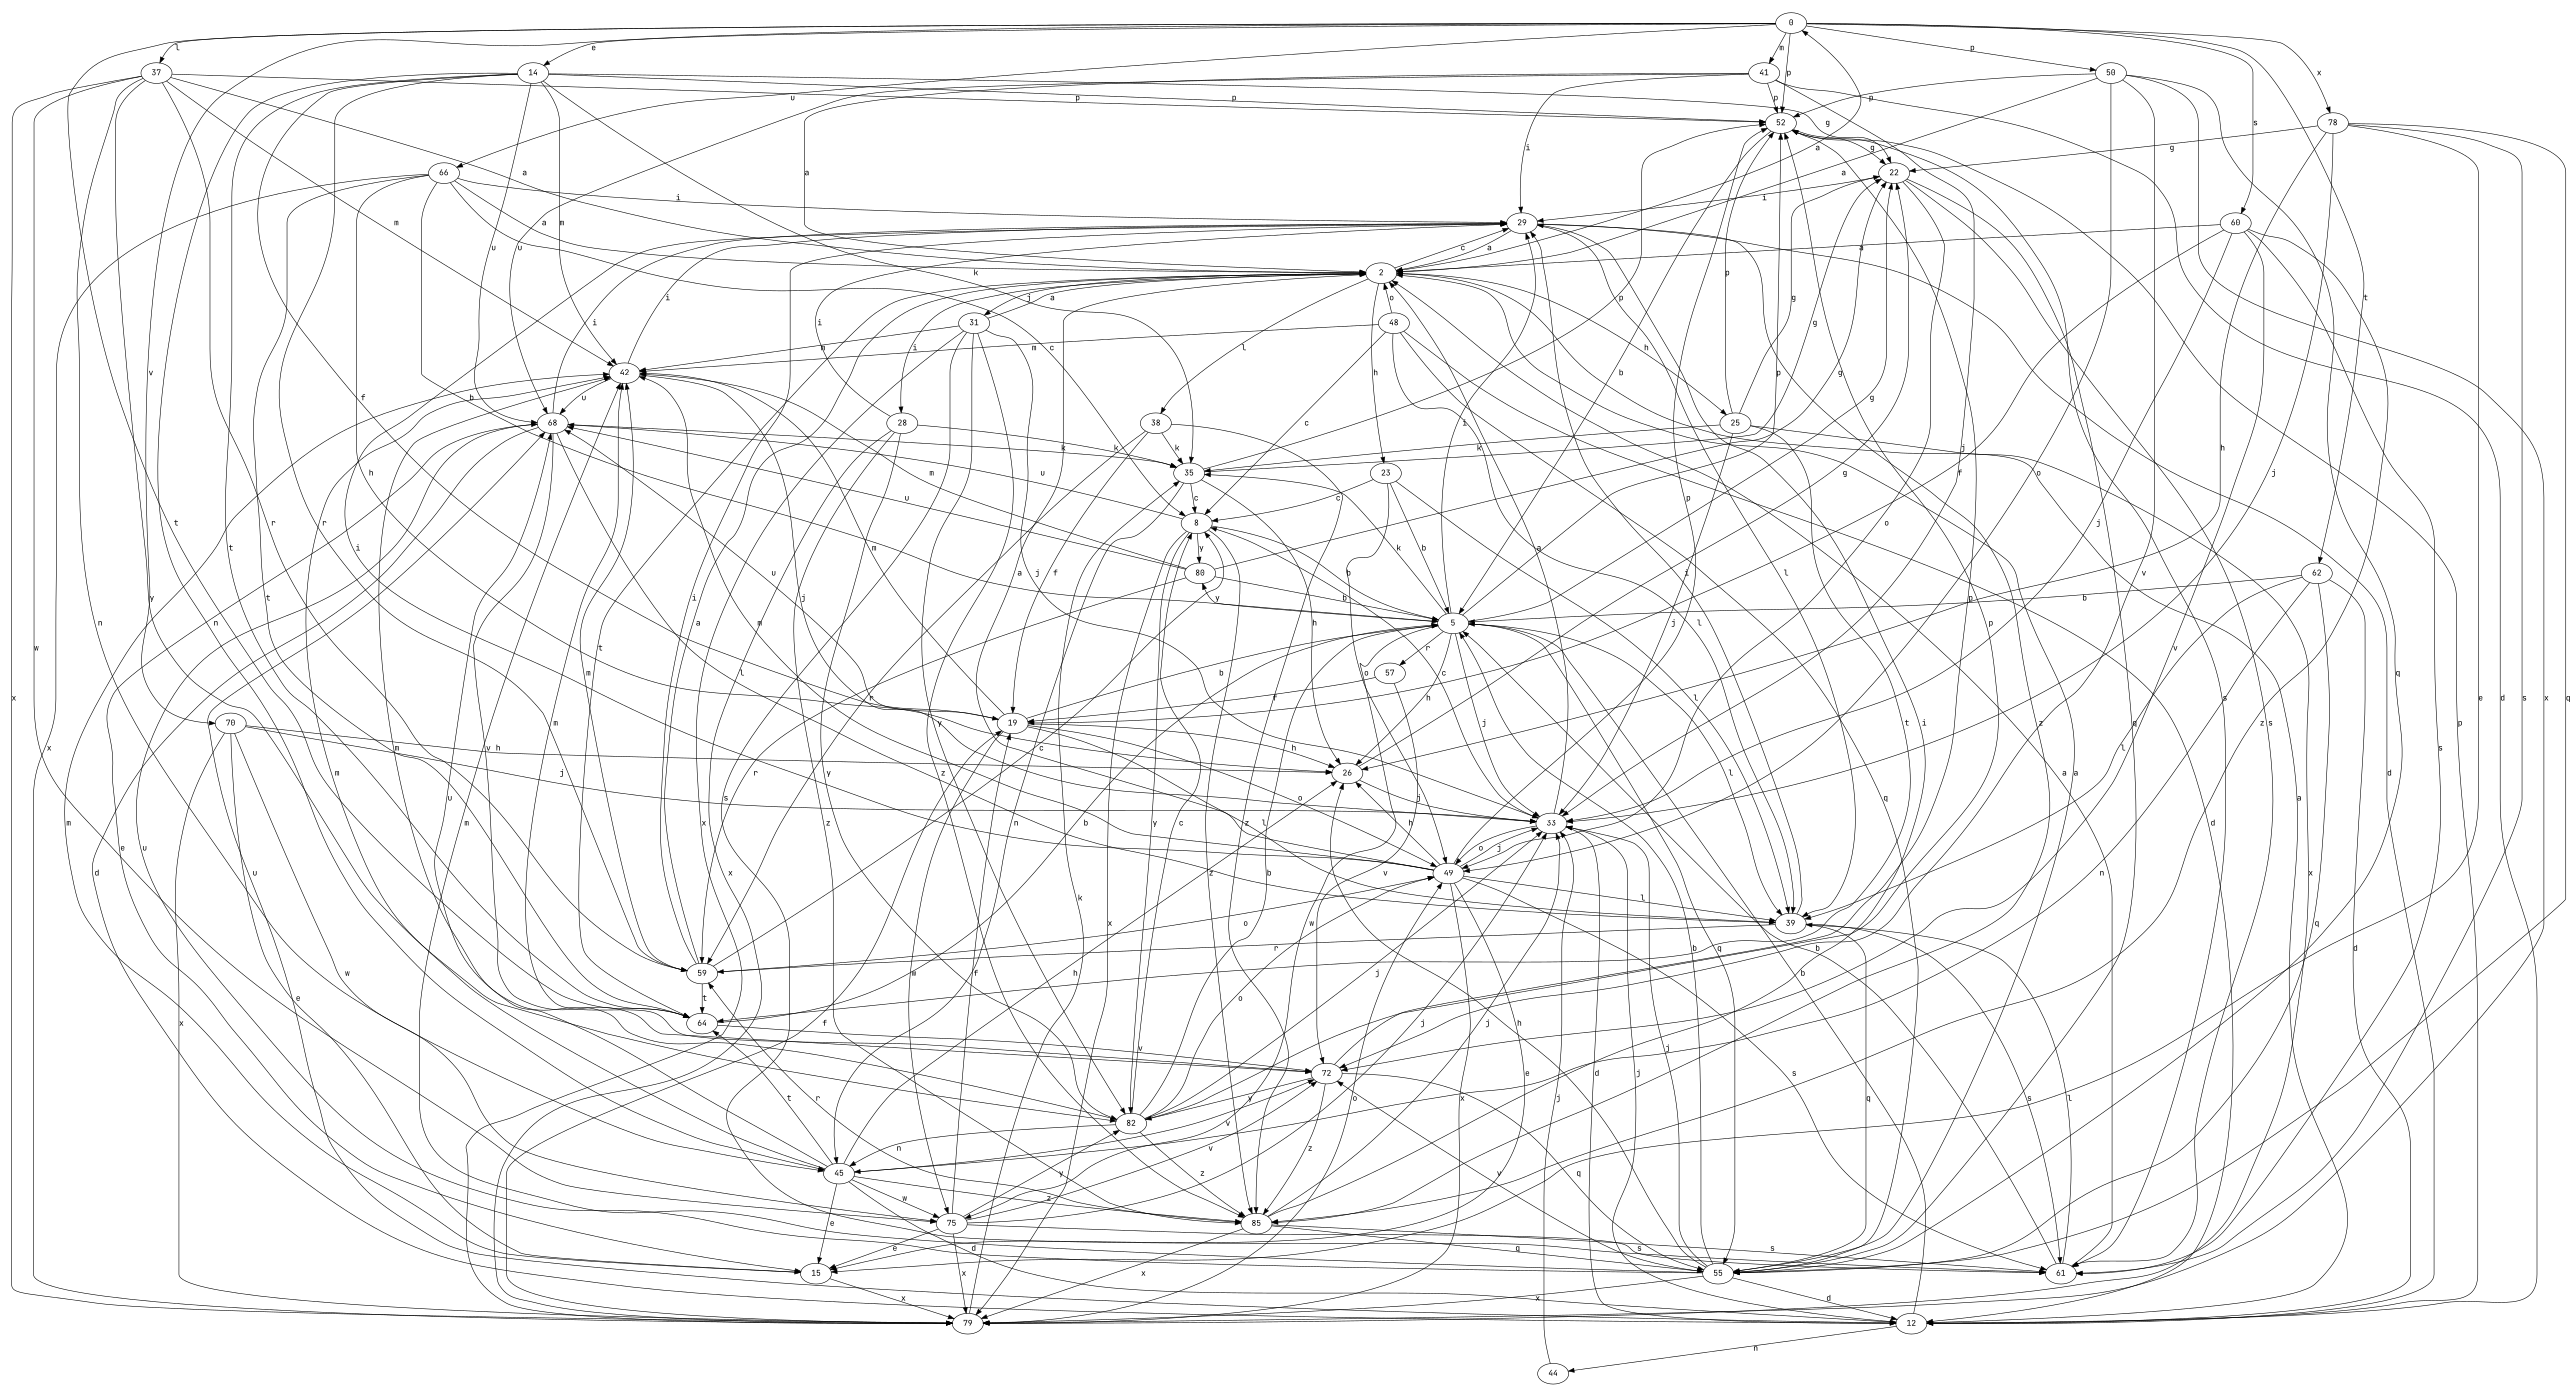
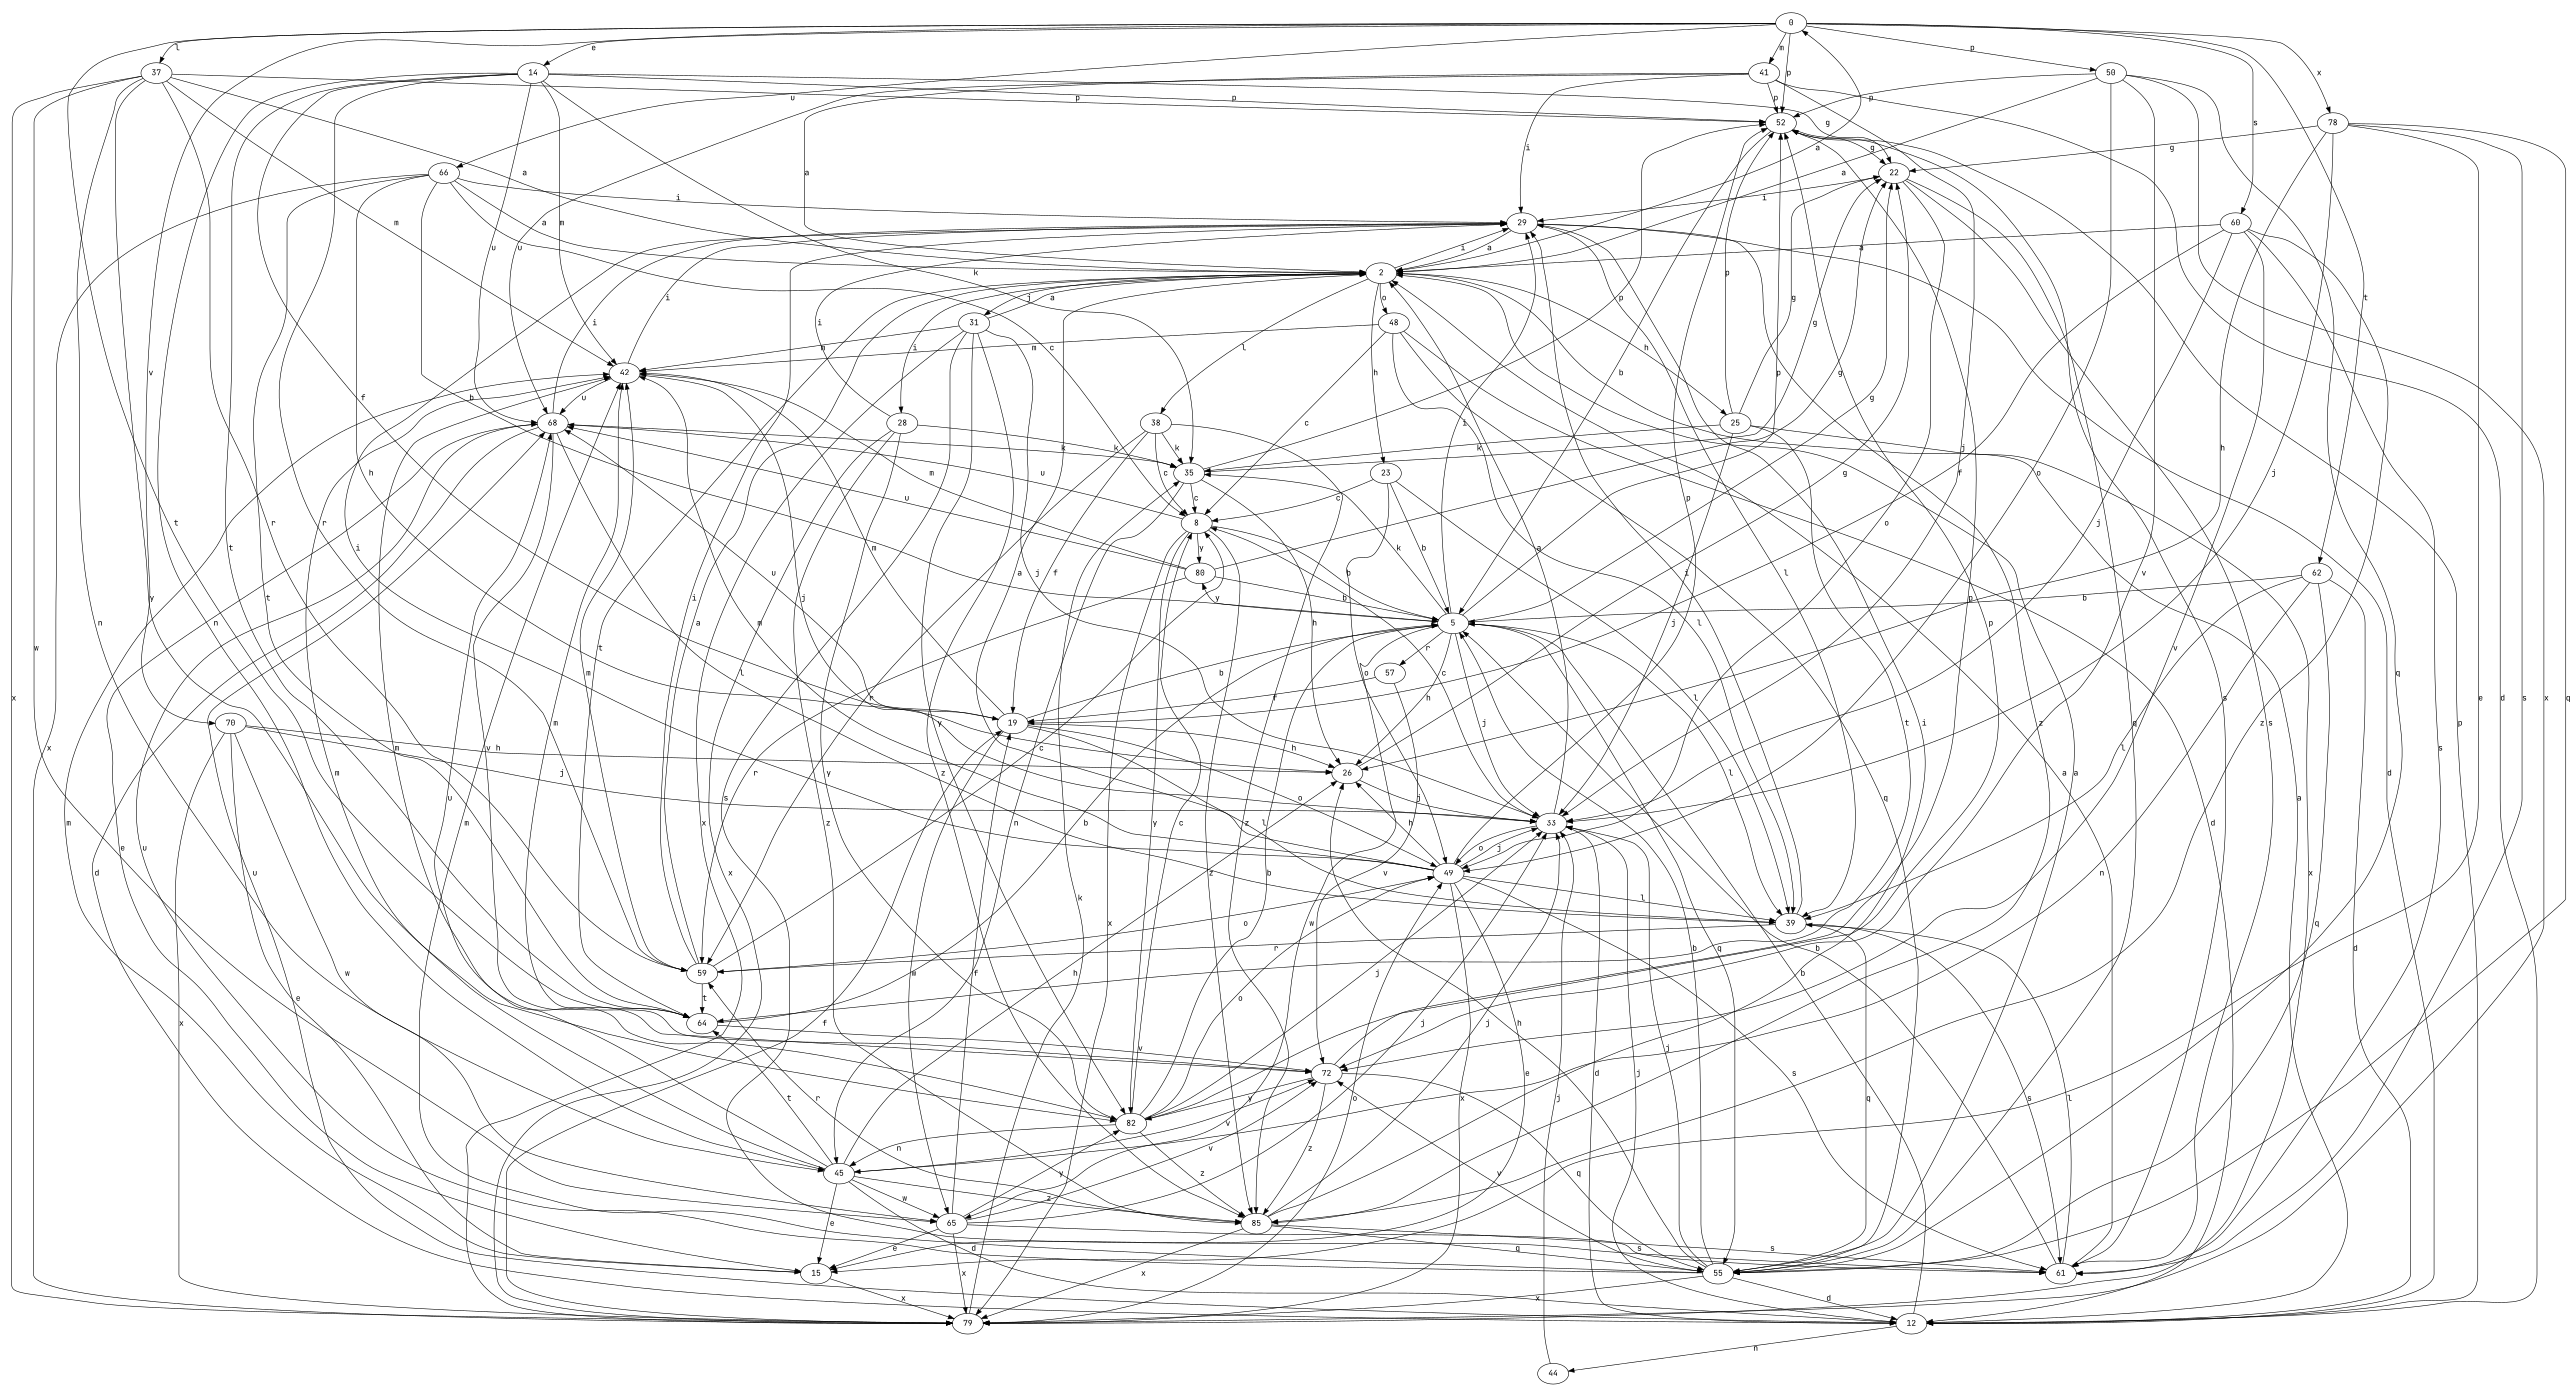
edge "2" -> "29": label "c" -> "i"
edge "48" -> "2": reversed
edge "38" -> "8": added, label "c"
node "75": label "75" -> "65"
